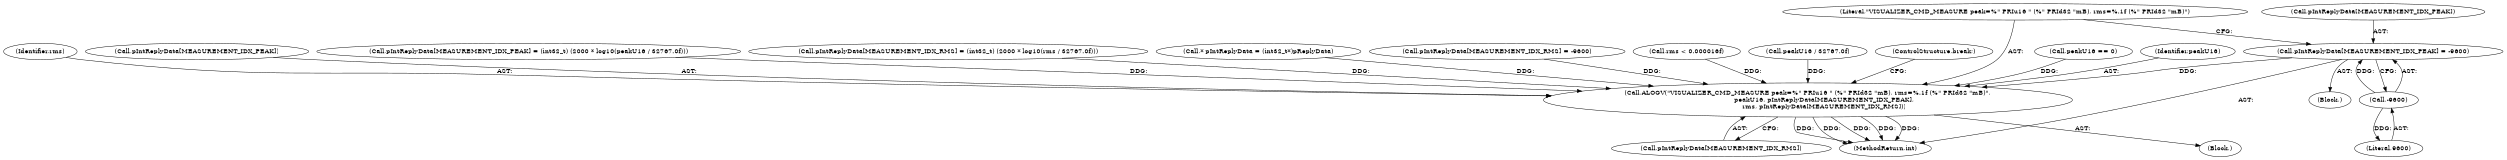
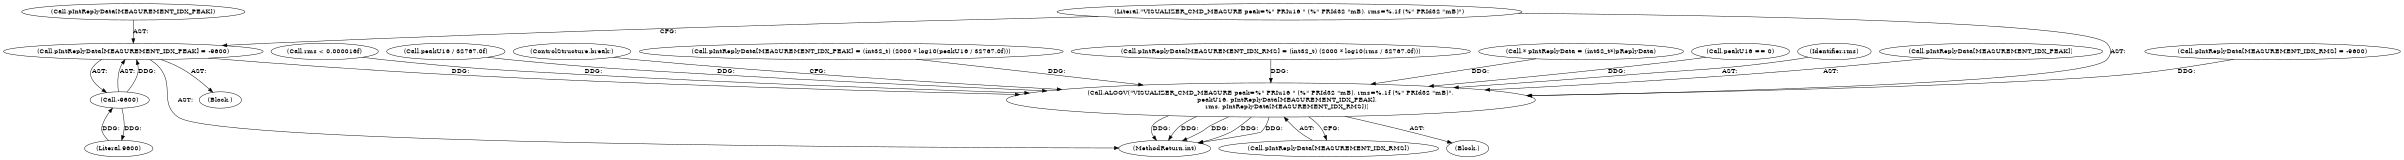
node "(Identifier,peakU16)": removed
edge "(Call,pIntReplyData[MEASUREMENT_IDX_PEAK] = -9600)" -> "(Call,-9600)": label "CFG: " -> "AST: "
edge "(Literal,9600)" -> "(Call,-9600)": label "AST: " -> "DDG: "
